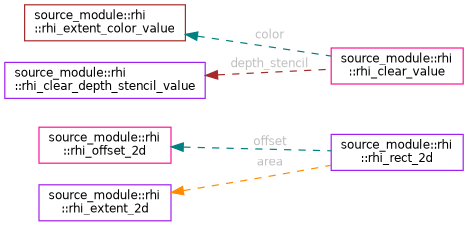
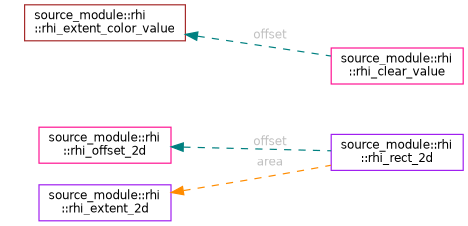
edge "source_module::rhi ::rhi_clear_value" -> "source_module::rhi ::rhi_extent_color_value": label " color" -> " offset"
node "source_module::rhi ::rhi_clear_depth_stencil_value": removed
